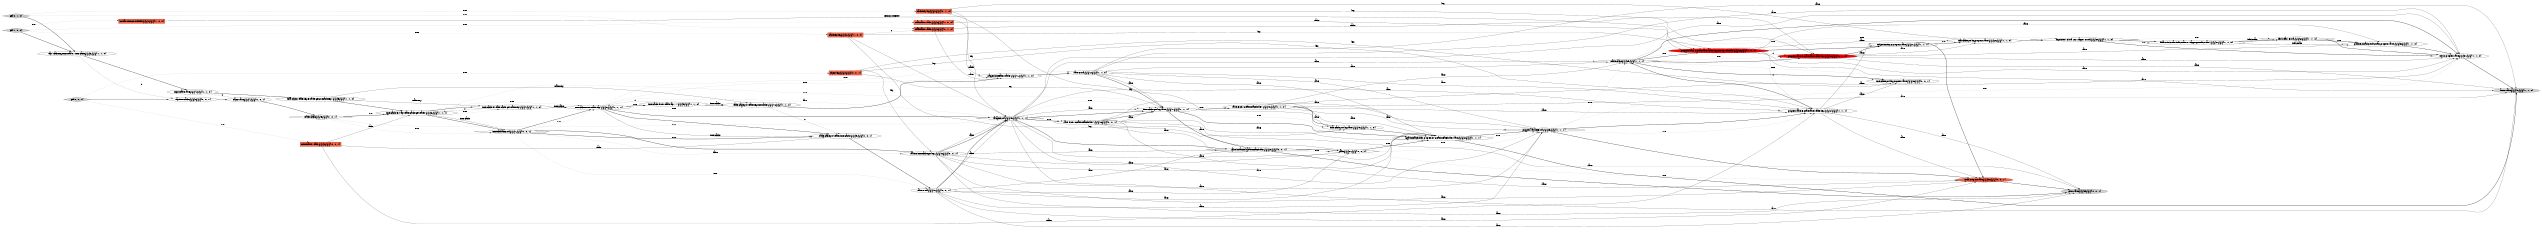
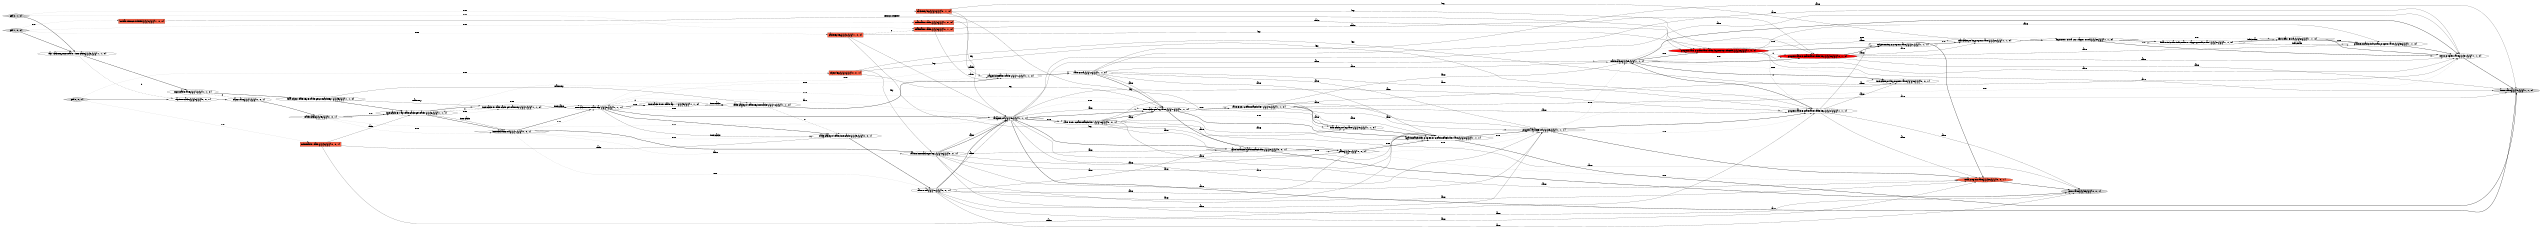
edge "innerCache == null@@@7@@@['0', '0', '1']" -> "readerCache.put(reader,innerCache)@@@9@@@['0', '0', '1']": style bold -> dotted
edge "value == null@@@15@@@['1', '1', '1']" -> "return value@@@40@@@['1', '1', '0']": style solid -> bold
